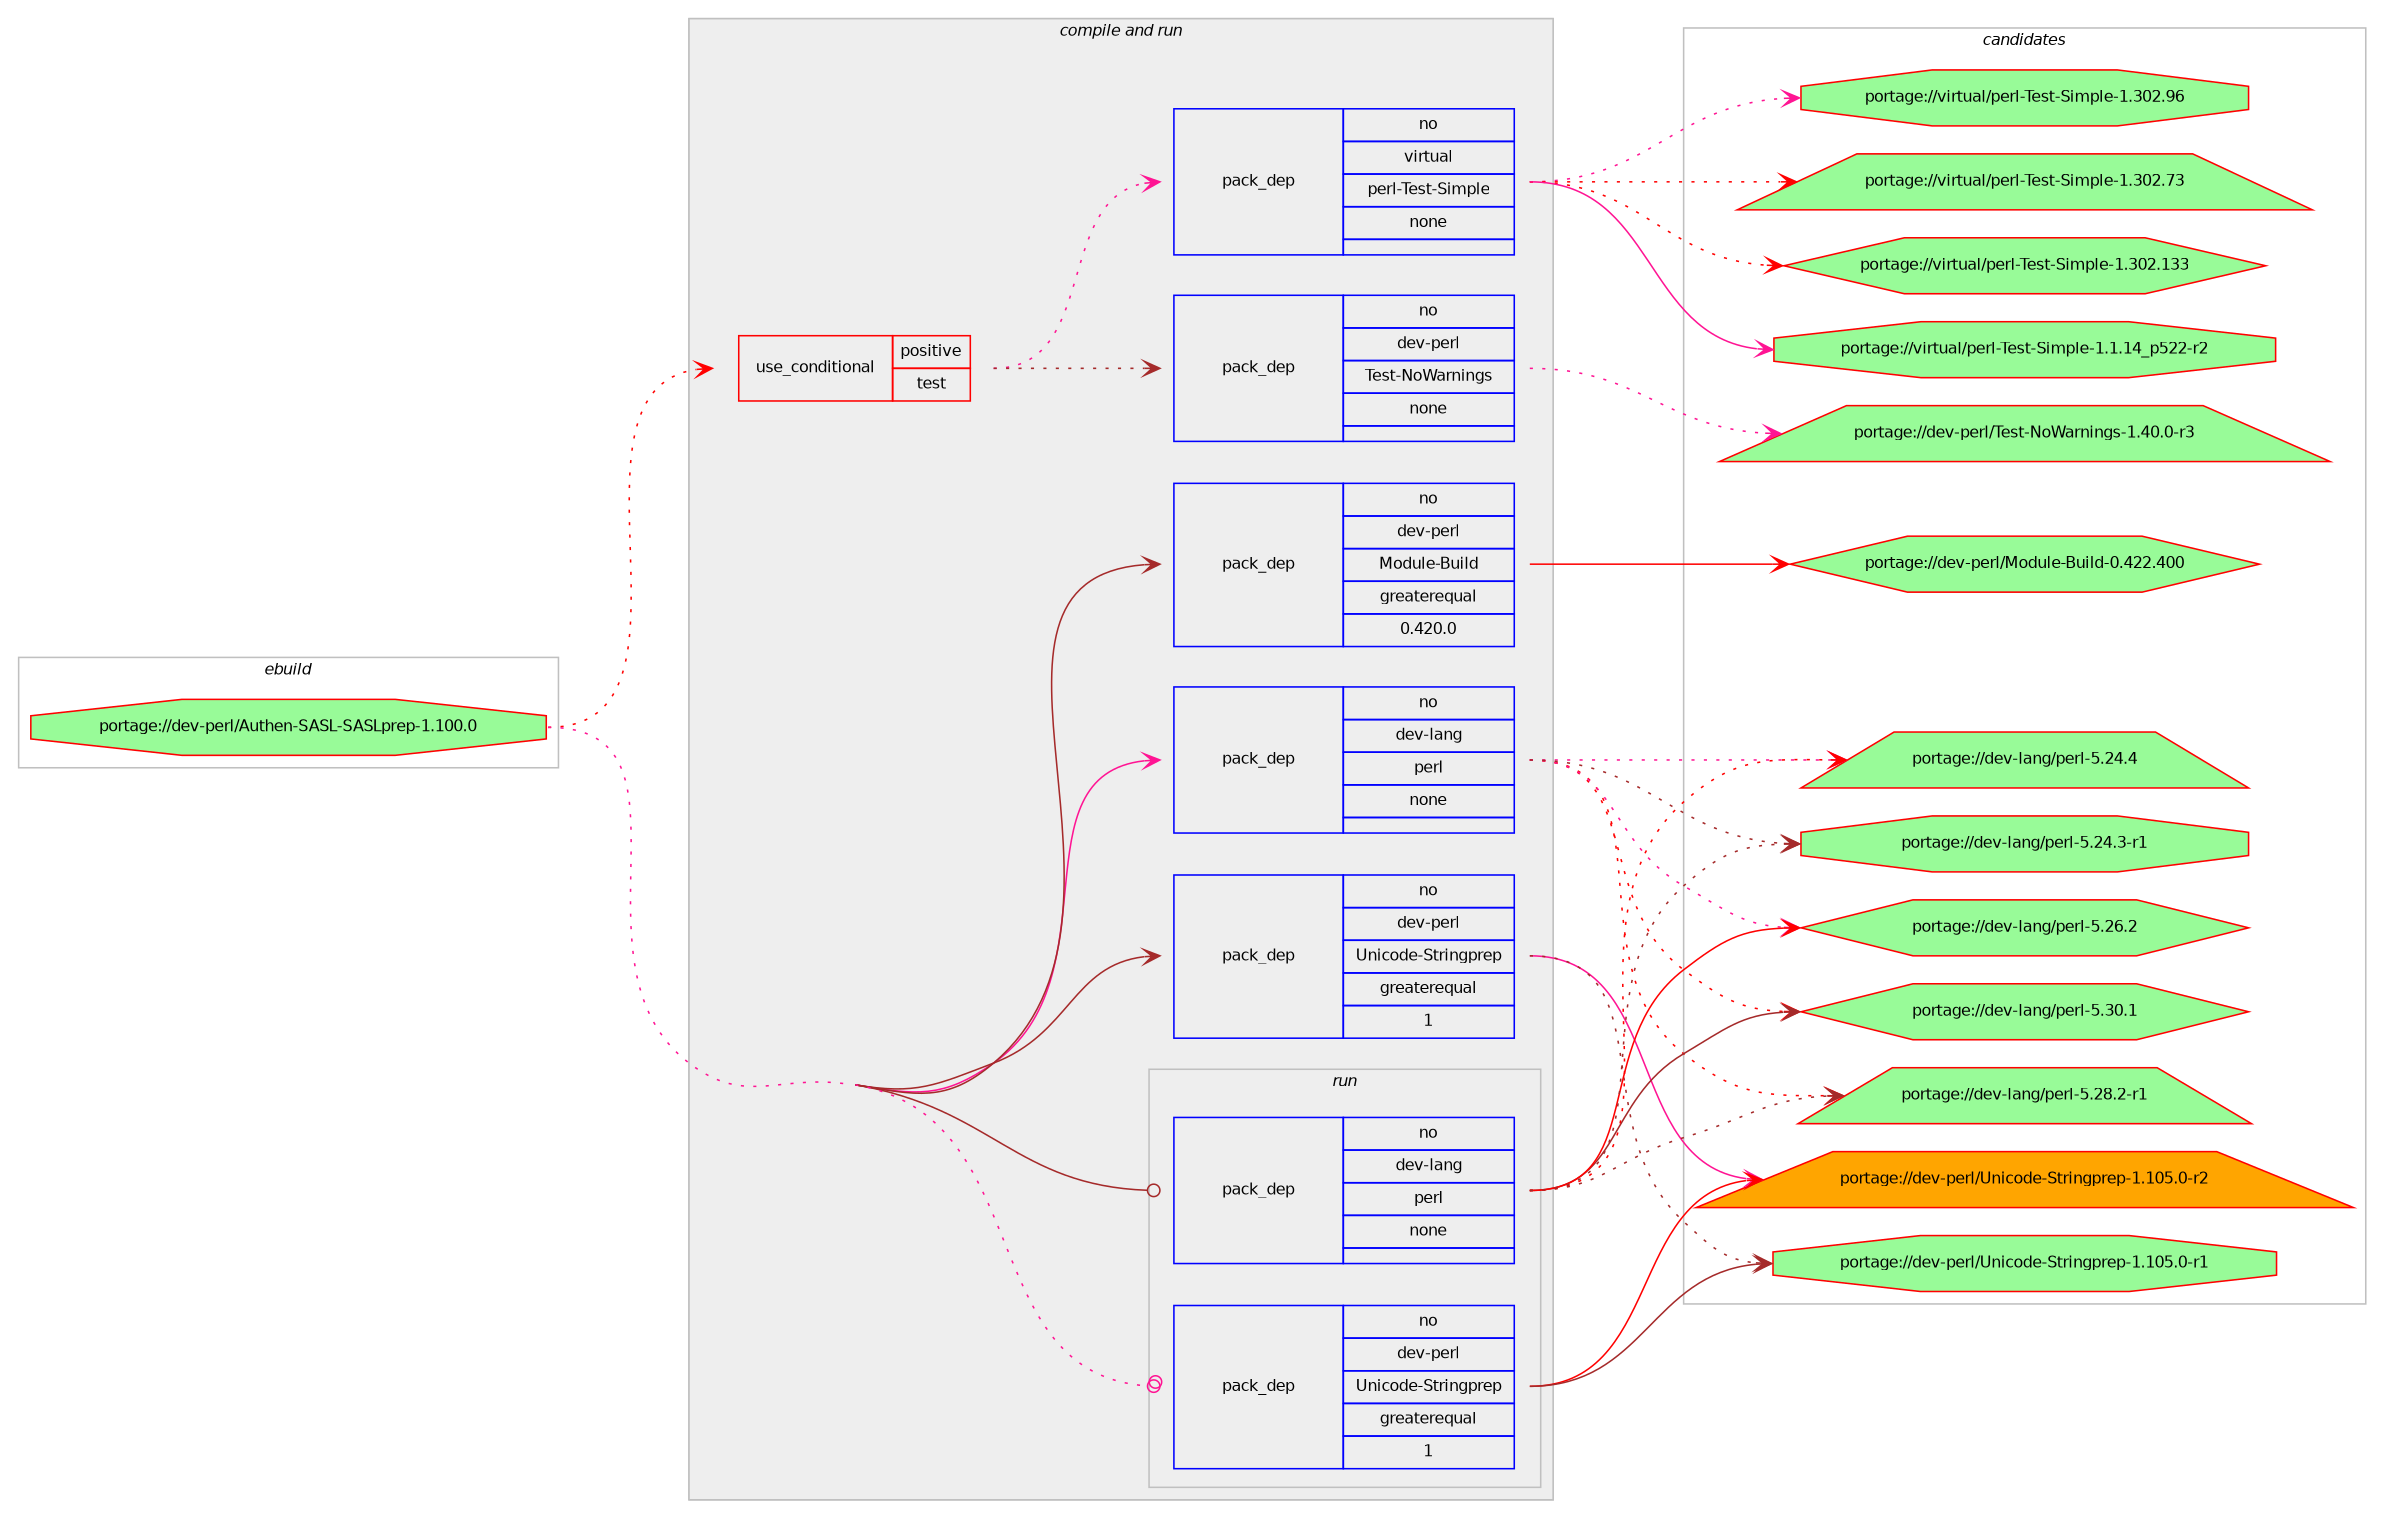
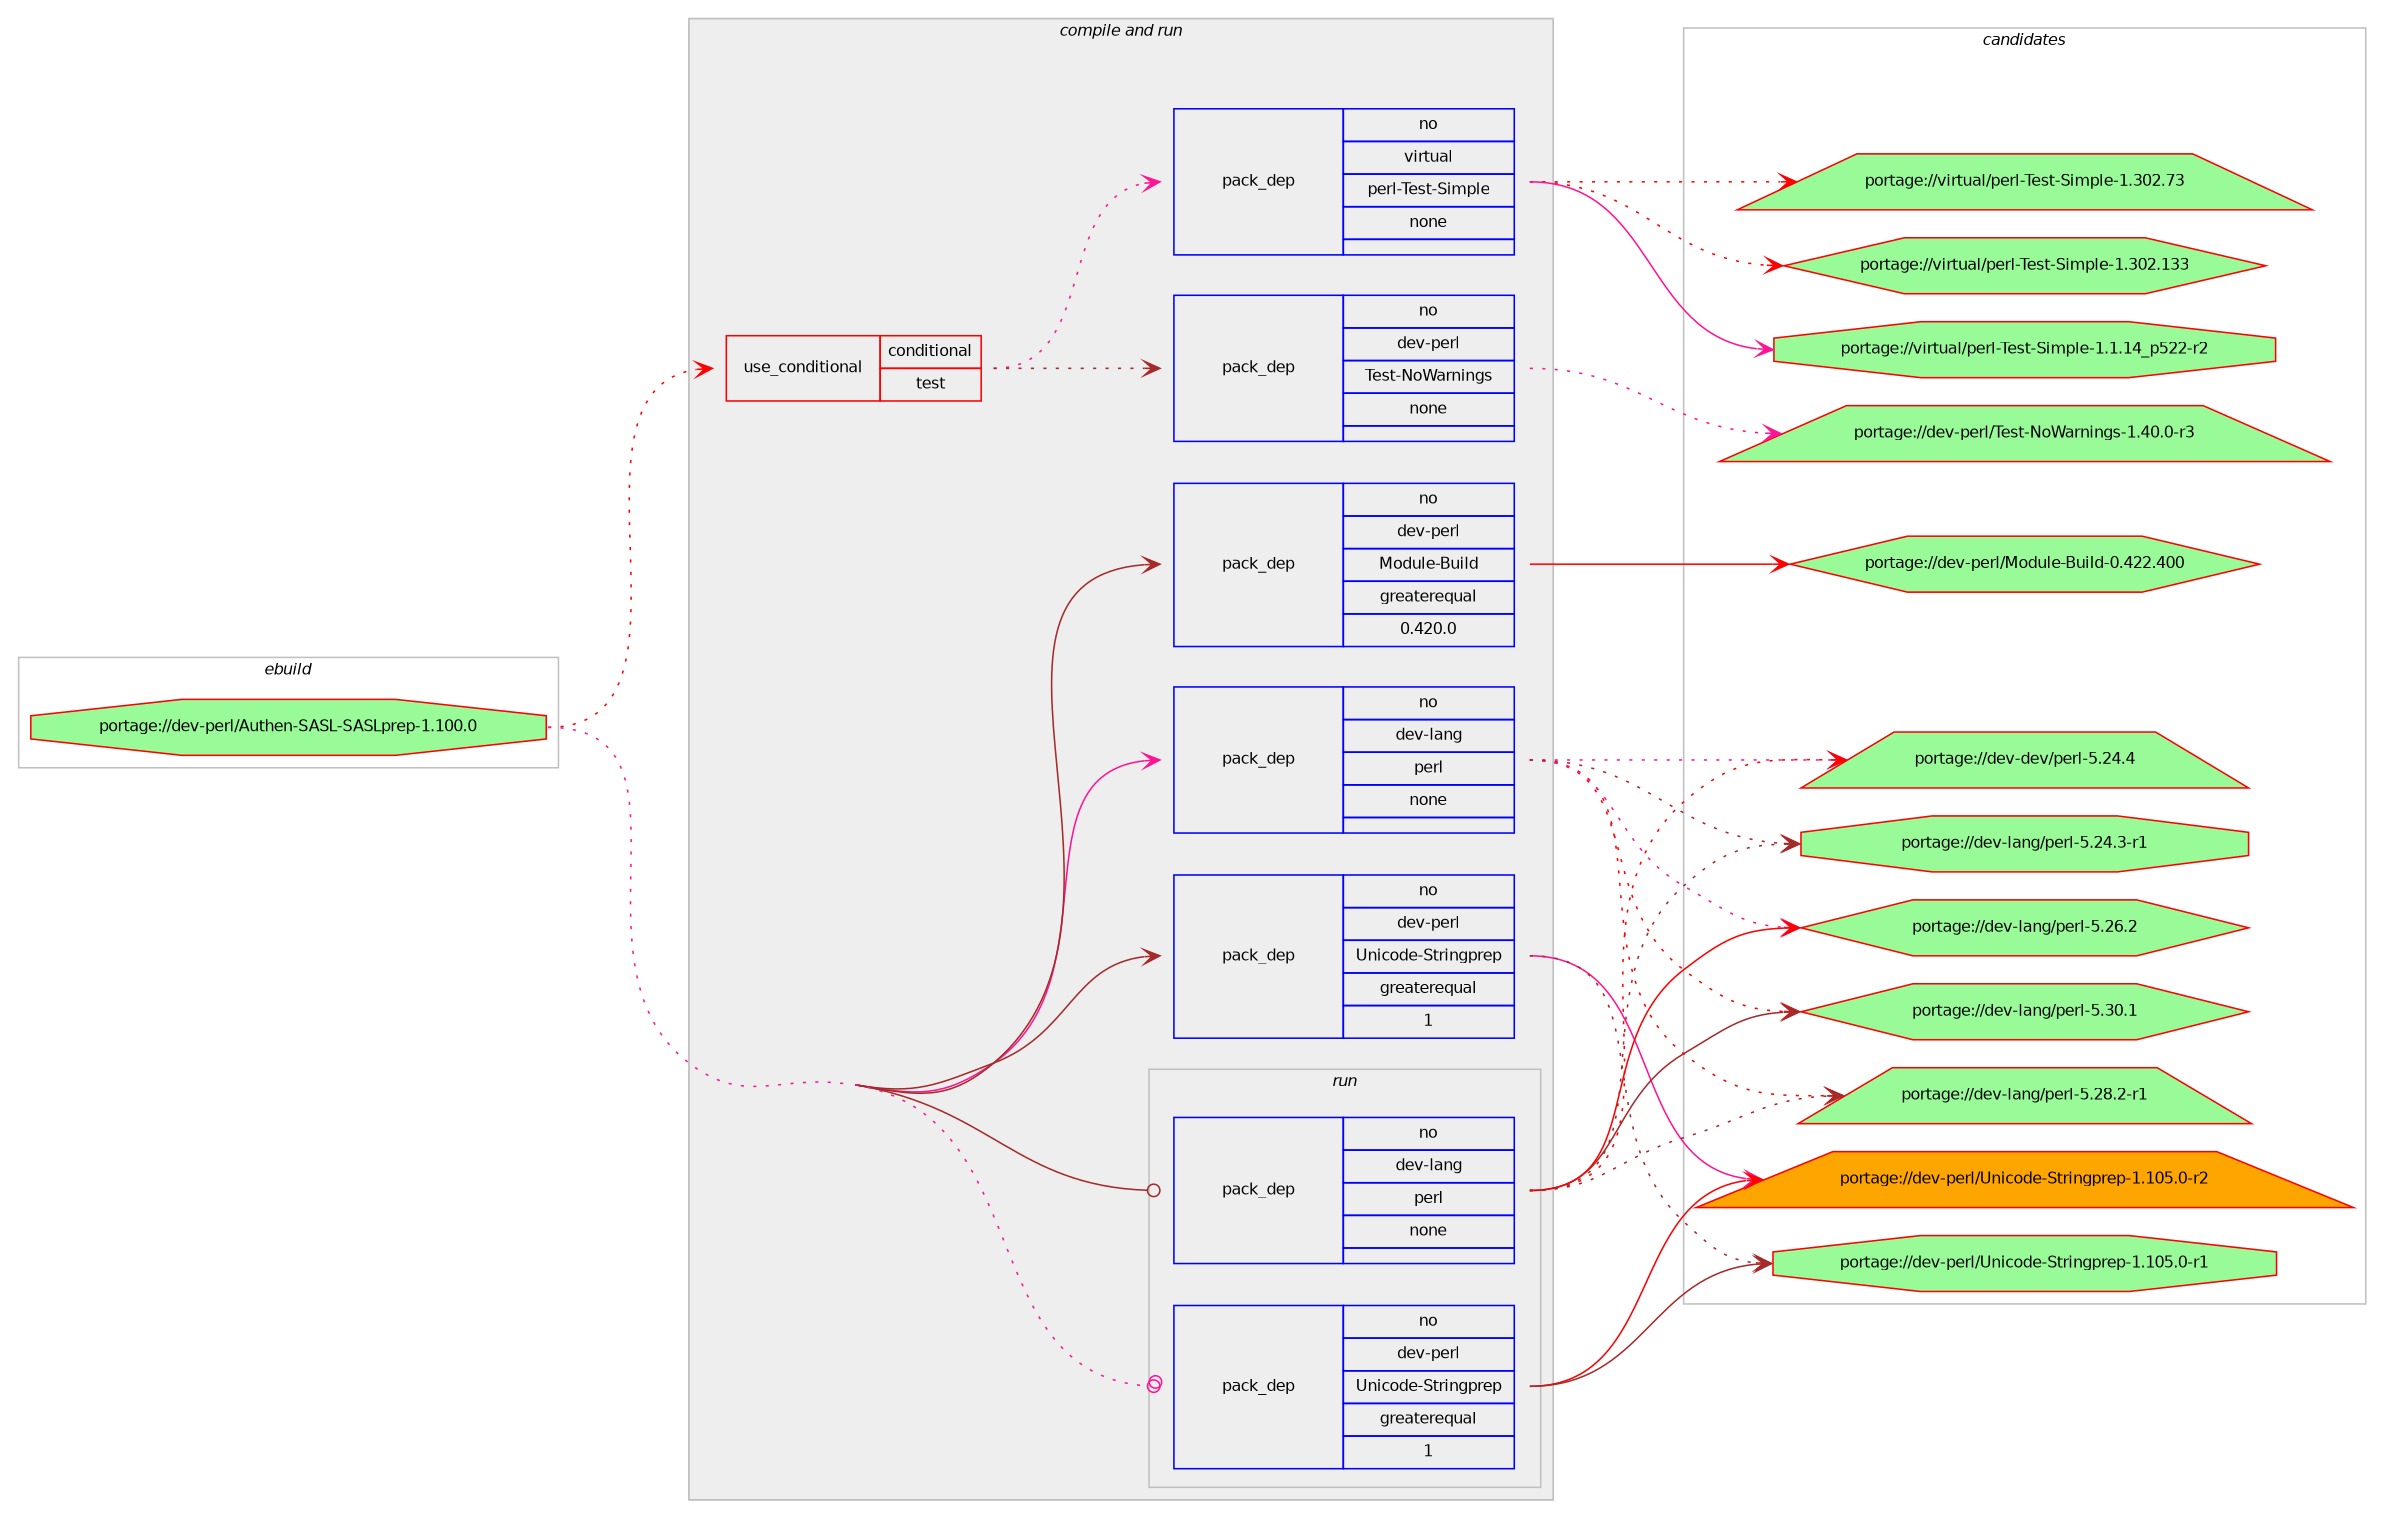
node "portage://virtual/perl-Test-Simple-1.302.96": removed
node "use_conditional": text "positive" -> "conditional"
node "portage://dev-lang/perl-5.24.4": label "portage://dev-lang/perl-5.24.4" -> "portage://dev-dev/perl-5.24.4"
